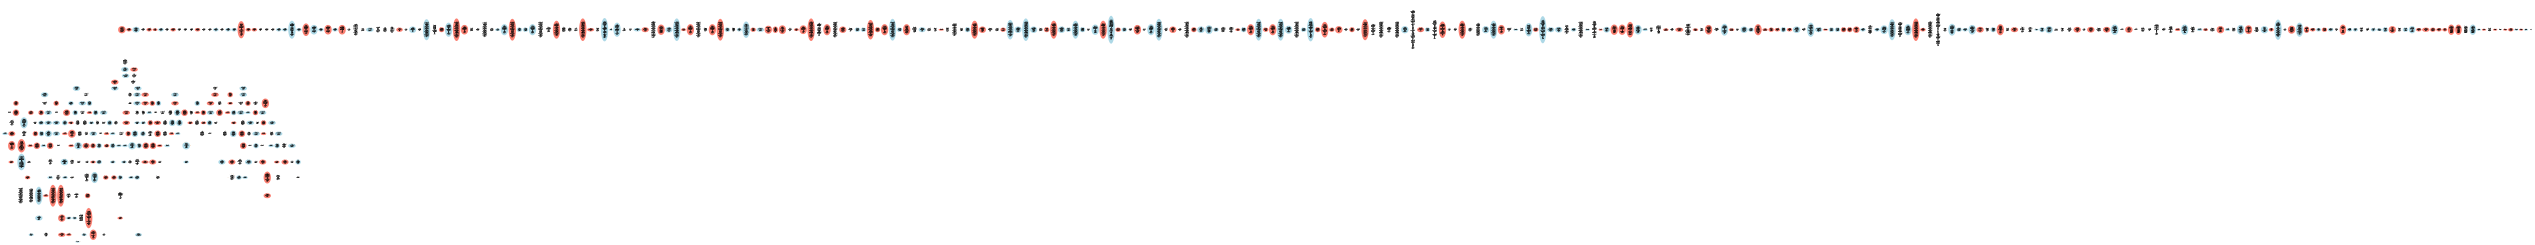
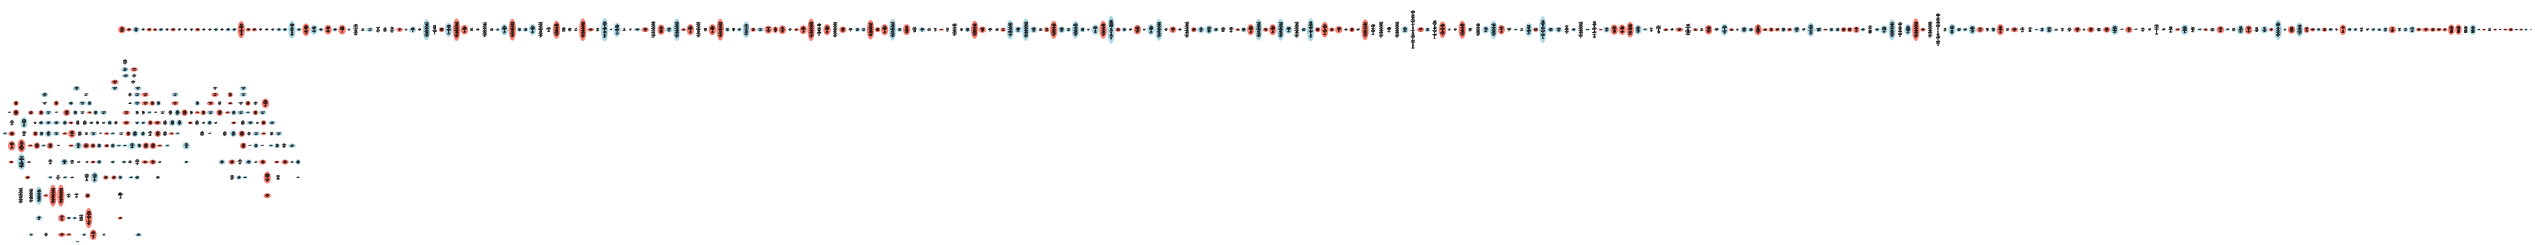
node "# 0x516 PUSHX Data REVERT": fillcolor salmon -> white
